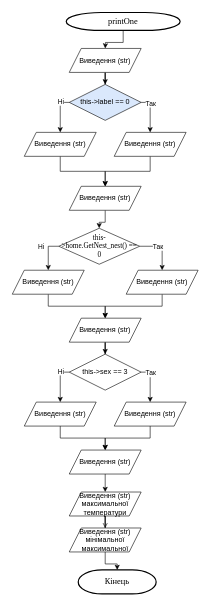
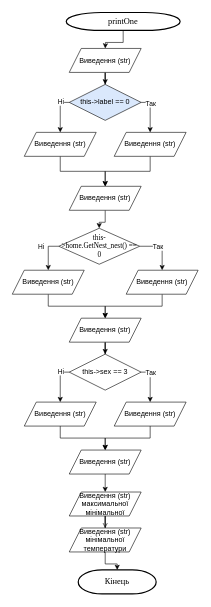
node "Виведення (str) максимальної температури": label "Виведення (str) максимальної температури" -> "Виведення (str) максимальної мінімальної"
node "Виведення (str) мінімальної максимальної": label "Виведення (str) мінімальної максимальної" -> "Виведення (str) мінімальної температури"
